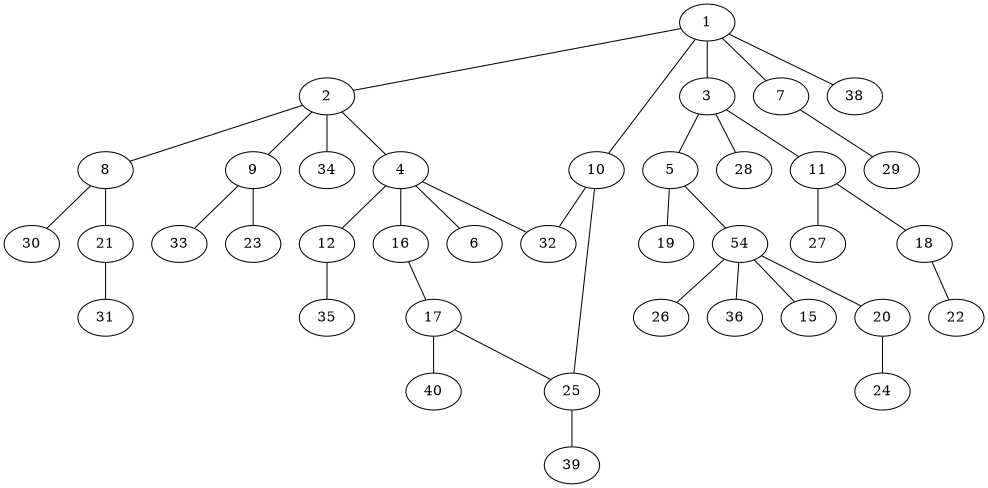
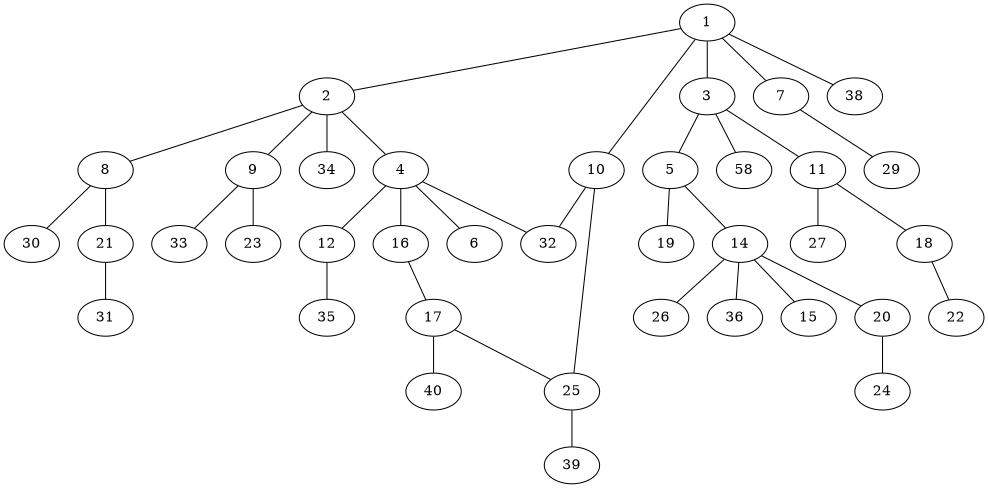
node "28": label "28" -> "58"
node "54": label "54" -> "14"
